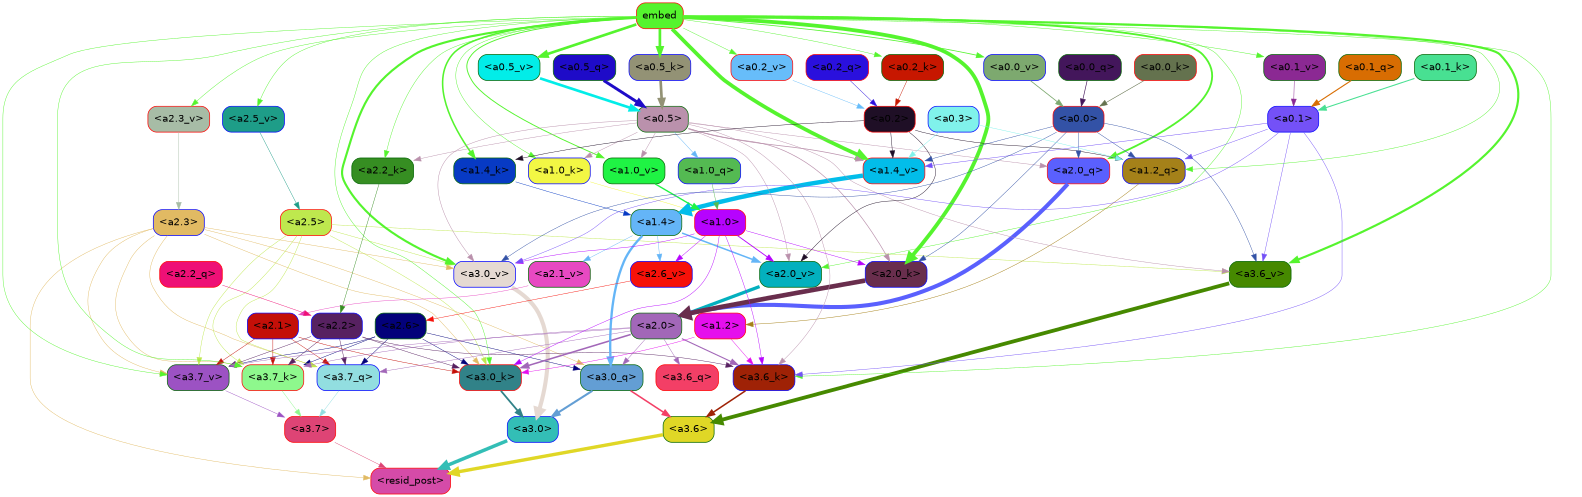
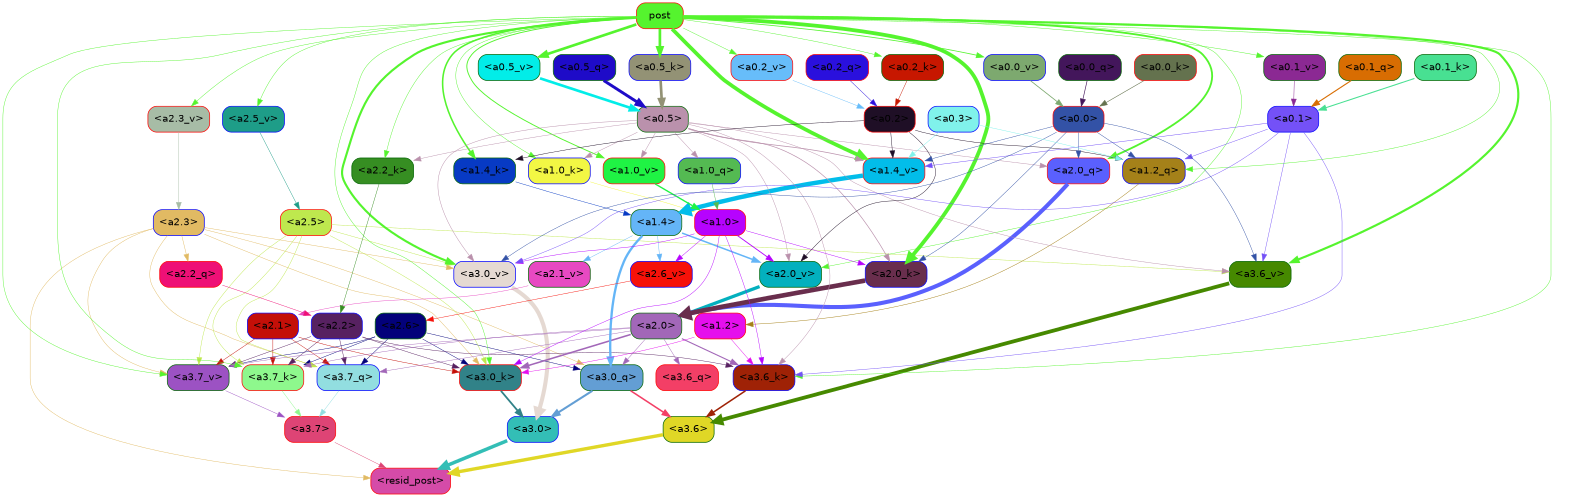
node "embed": label "embed" -> "post"
edge "<a0.5>" -> "<a1.0_q>": color #64b5f7 -> #ba91ac
node "<a1.0_v>": color darkgreen -> red
edge "<a2.3>" -> "<a3.7_k>": now "<a2.3>" -> "<a2.2_q>"
